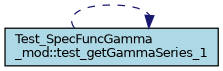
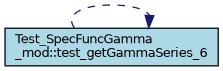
node "Test_SpecFuncGamma _mod::test_getGammaSeries_1": label "Test_SpecFuncGamma _mod::test_getGammaSeries_1" -> "Test_SpecFuncGamma _mod::test_getGammaSeries_6"
